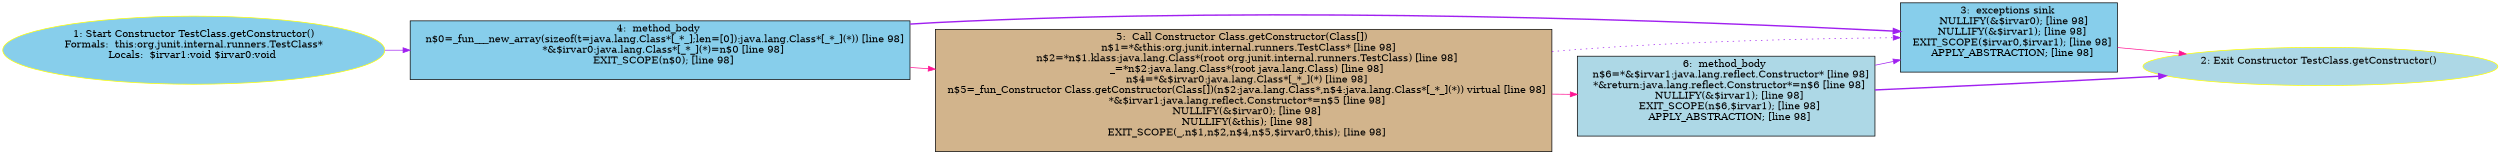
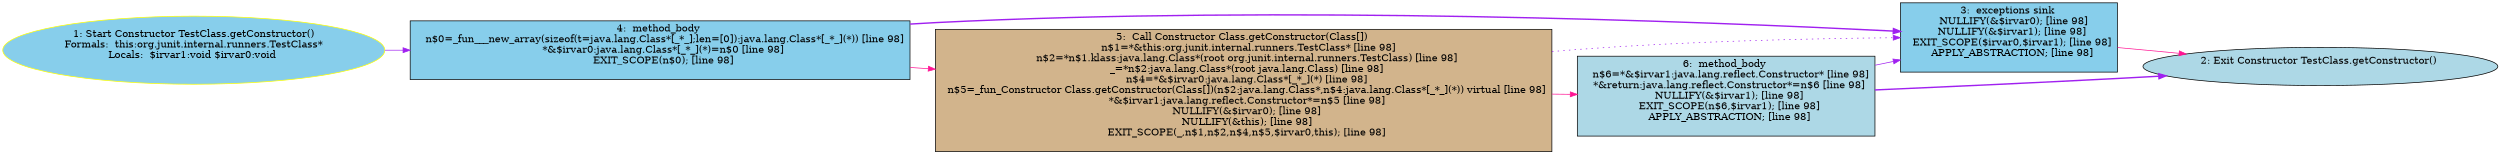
node "2: Exit Constructor TestClass.getConstructor()": color yellow -> black
